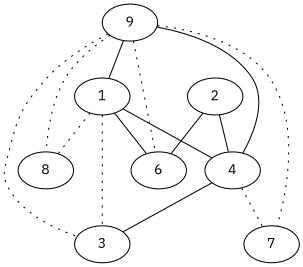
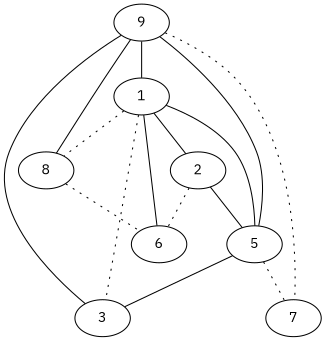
edge "9" -- "8": style dotted -> solid
edge "9" -- "6": now "8" -- "6"
edge "1" -- "2": added
edge "2" -- "6": style solid -> dotted
edge "9" -- "3": style dotted -> solid
node "4": label "4" -> "5"
